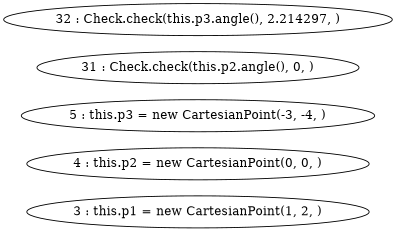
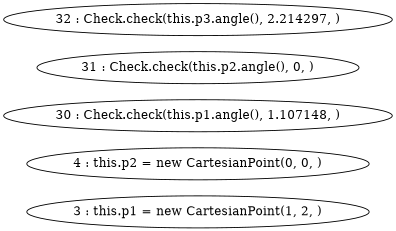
node "5 : this.p3 = new CartesianPoint(-3, -4, )": removed
node "30 : Check.check(this.p1.angle(), 1.107148, )": added
